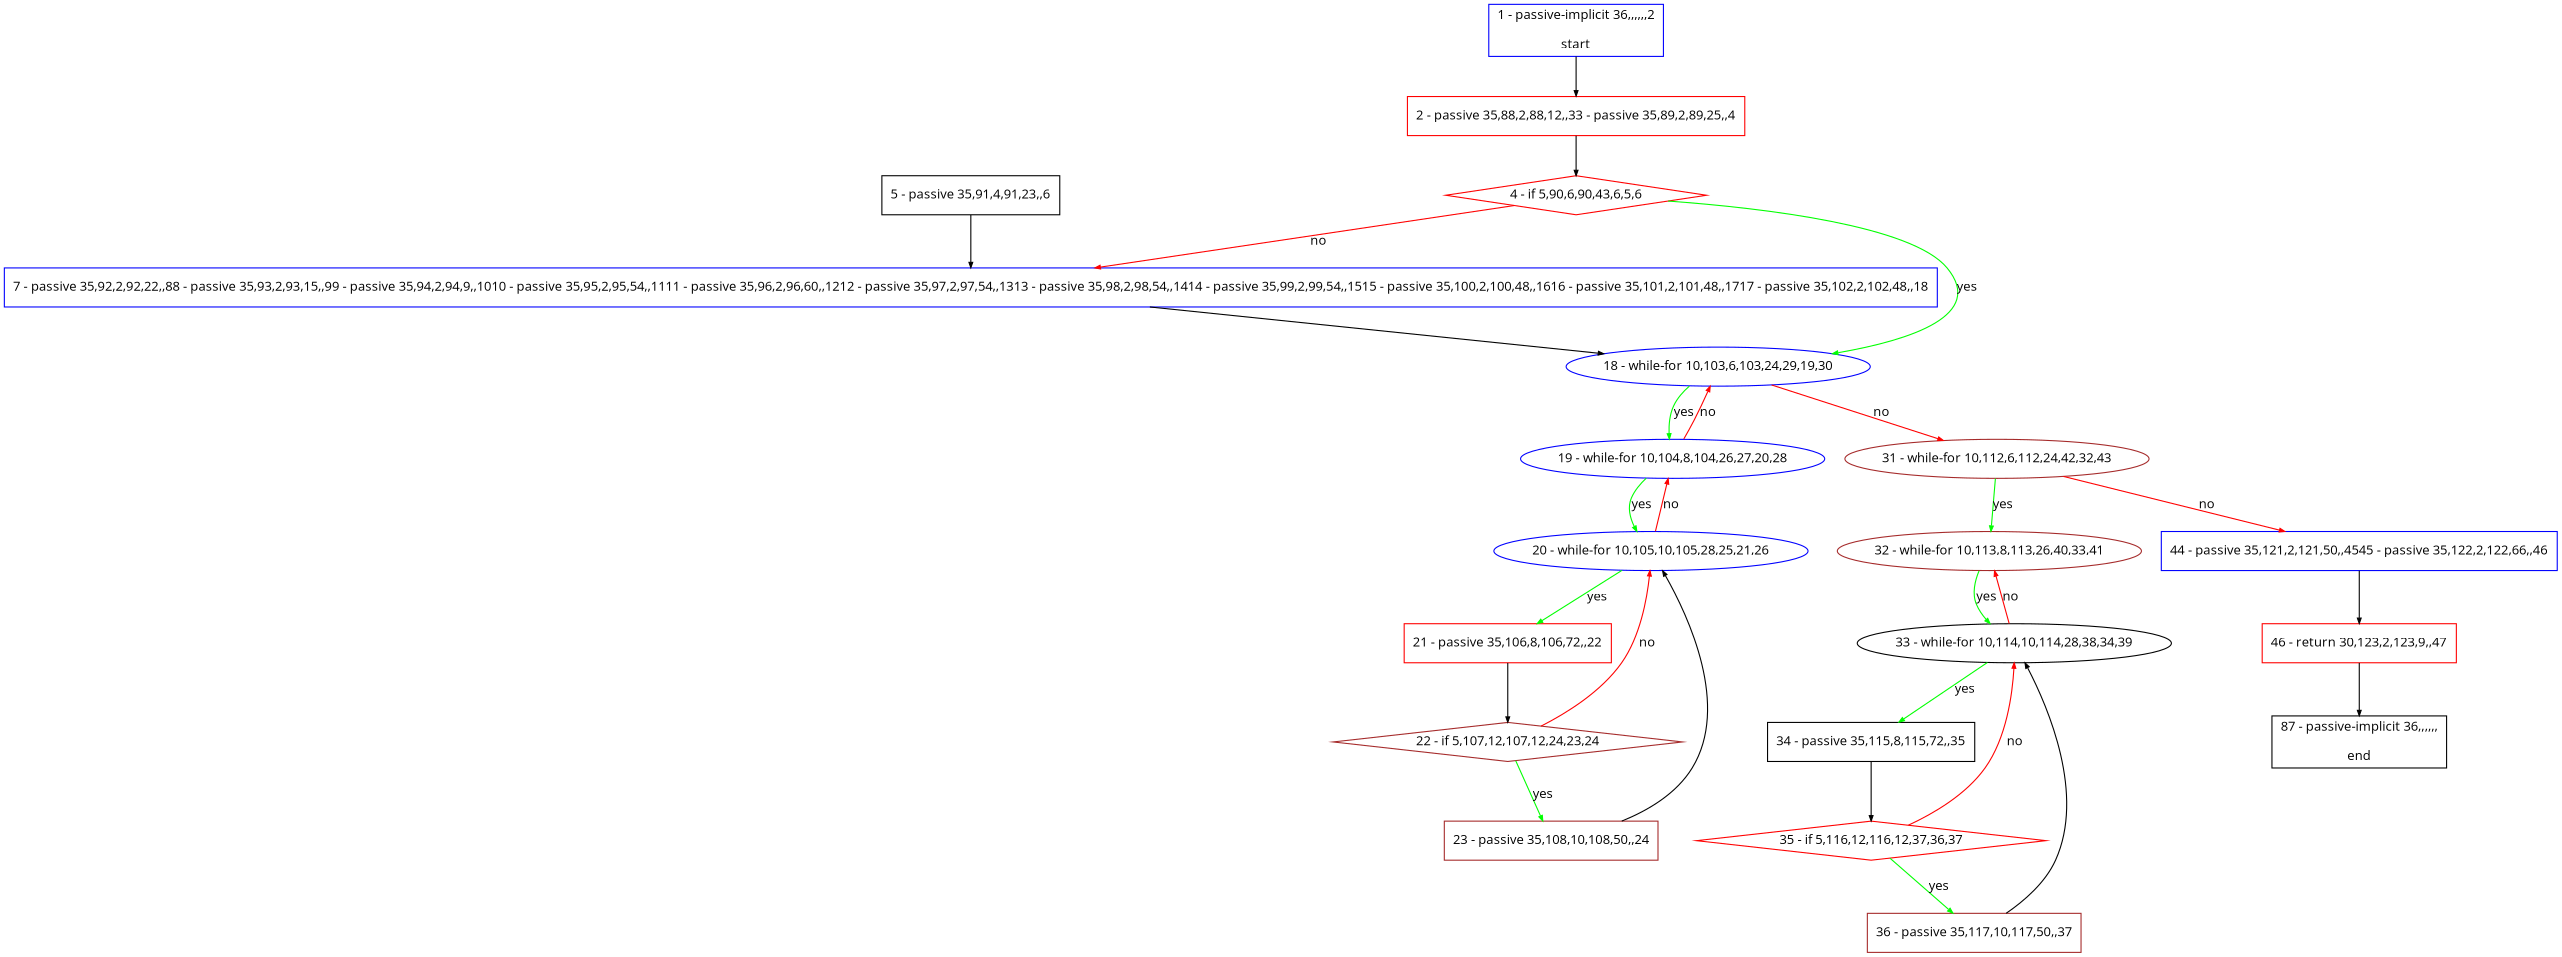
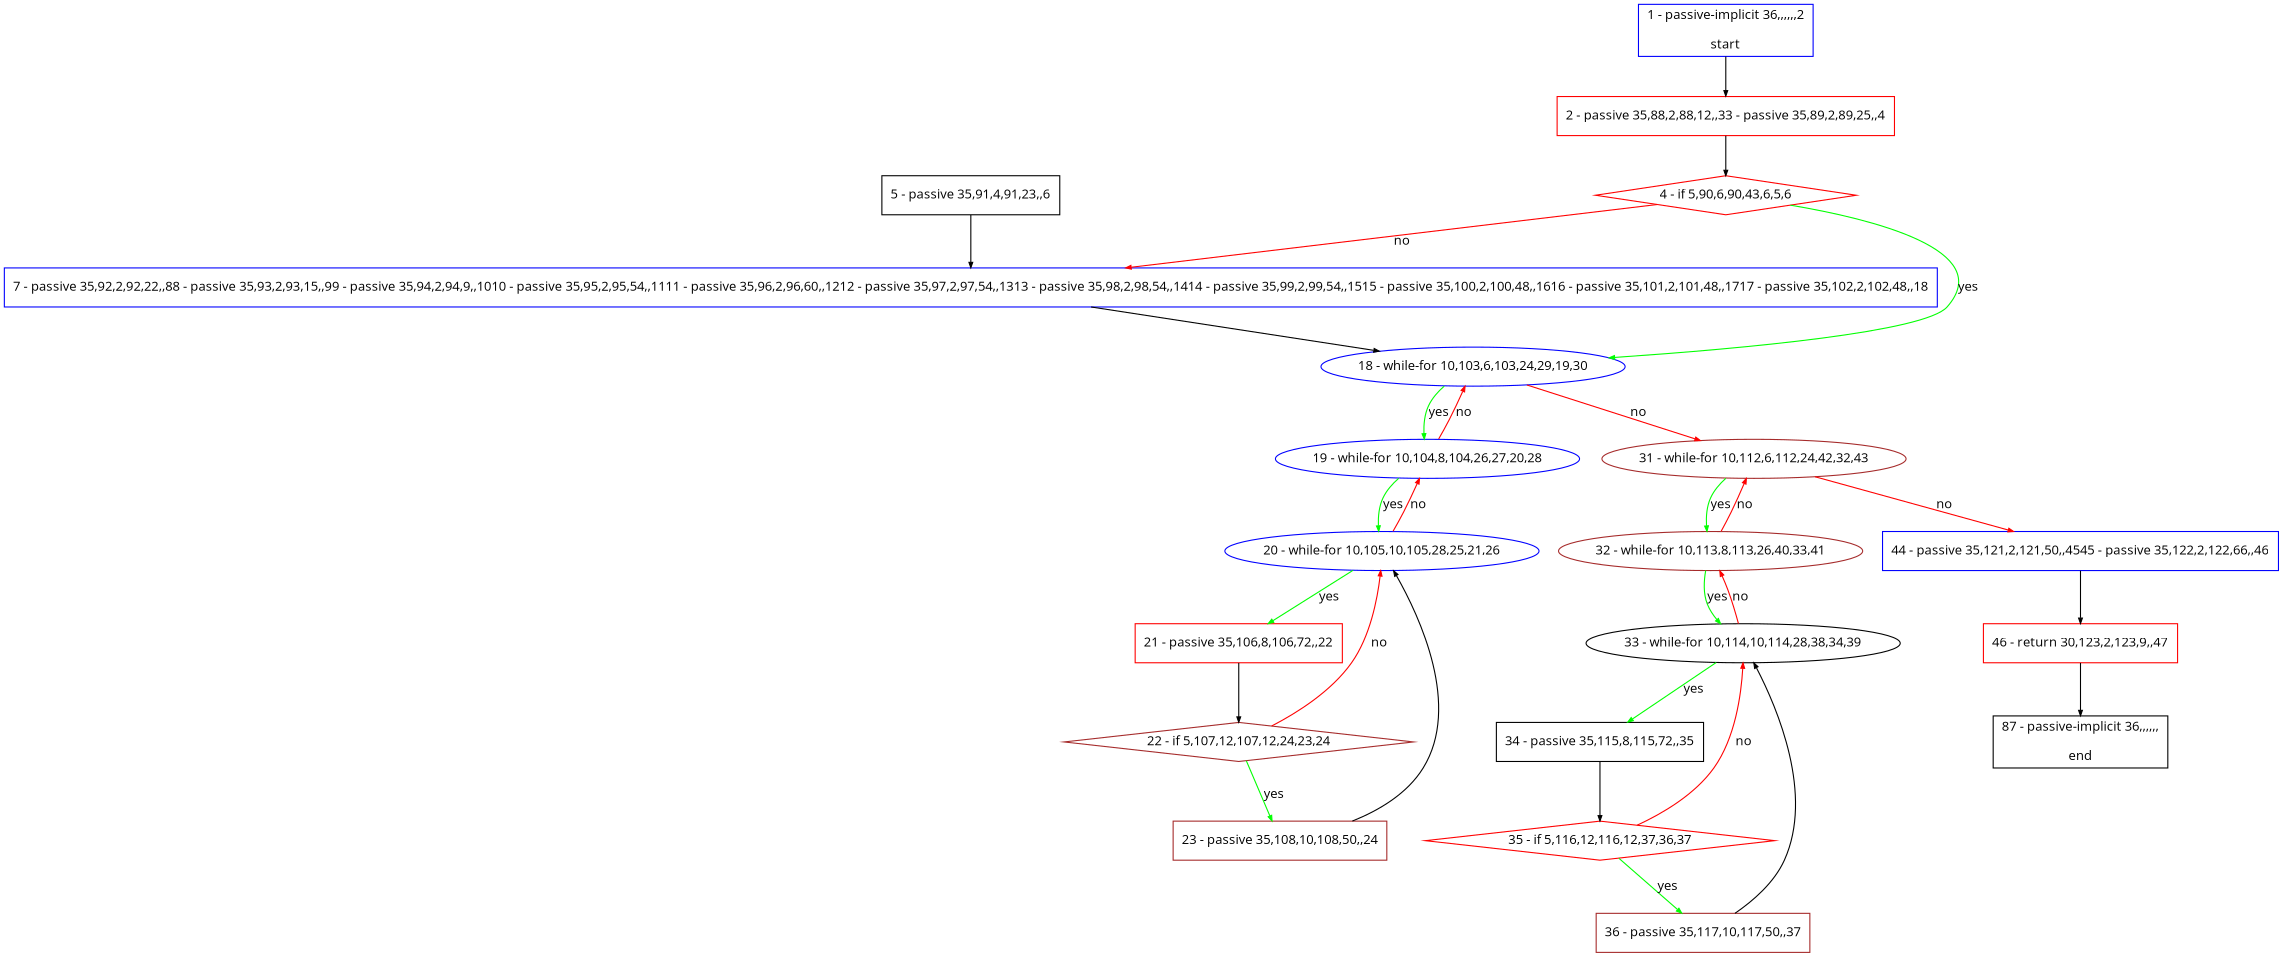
edge "32 - while-for 10,113,8,113,26,40,33,41" -> "31 - while-for 10,112,6,112,24,42,32,43": added, label "no"
